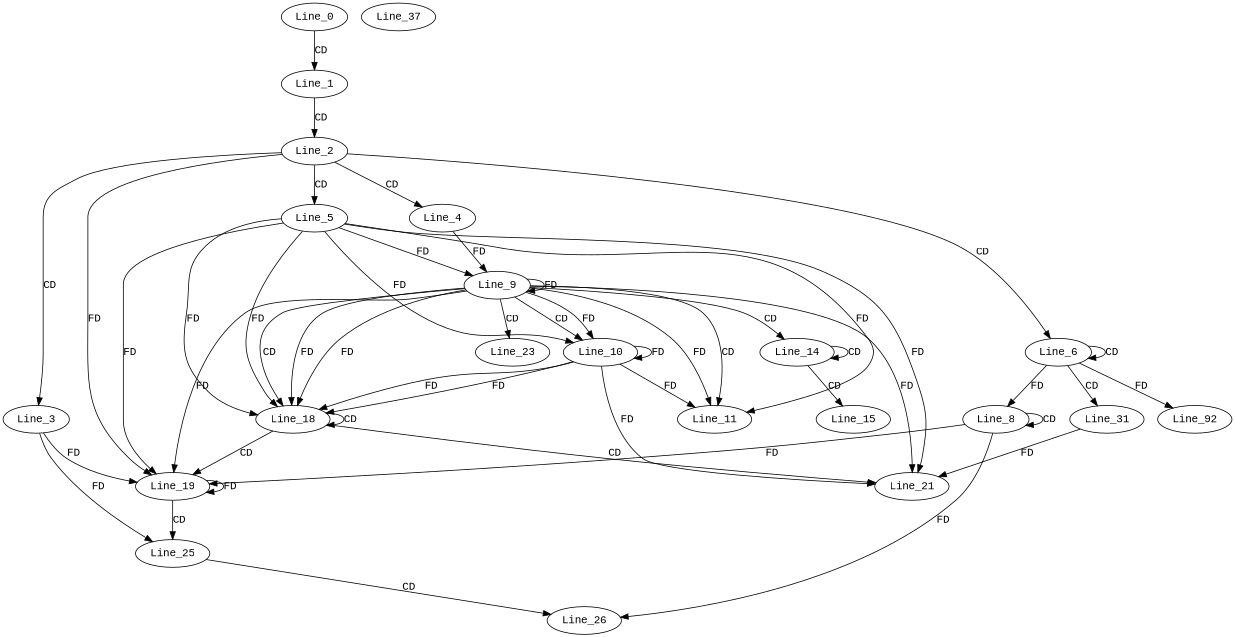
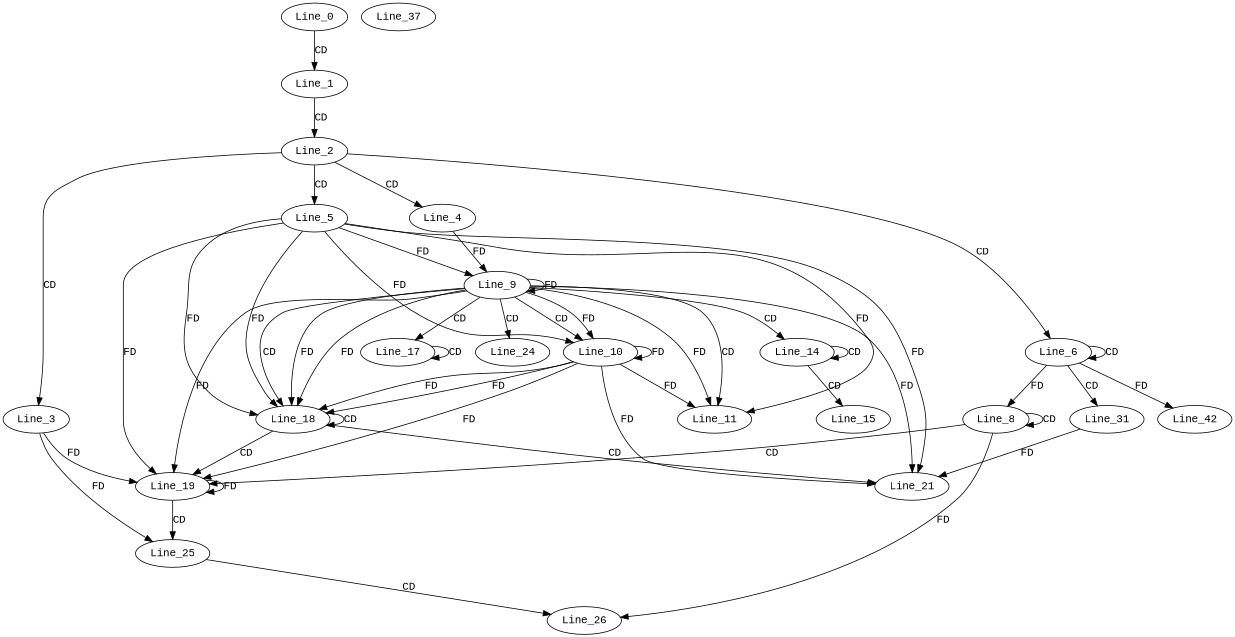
edge "Line_2" -> "Line_19": now "Line_10" -> "Line_19"
node "Line_17": added
node "Line_23": label "Line_23" -> "Line_24"
node "Line_92": label "Line_92" -> "Line_42"
edge "Line_8" -> "Line_19": label "FD" -> "CD"
